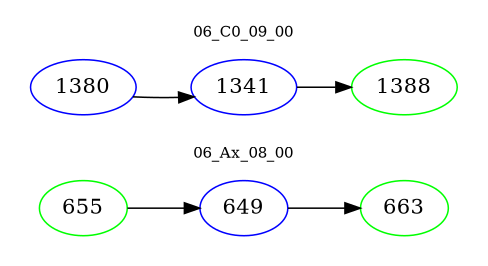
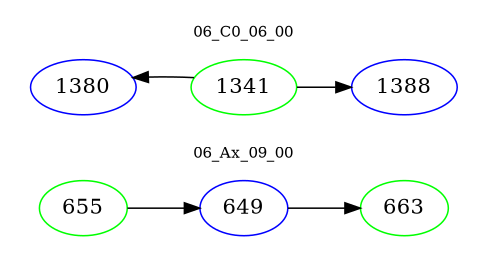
cluster "06_C0_09_00": label "06_C0_09_00" -> "06_C0_06_00"
node "1341": color blue -> green
node "1388": color green -> blue
edge "1380" -> "1341": reversed
cluster "06_Ax_08_00": label "06_Ax_08_00" -> "06_Ax_09_00"
